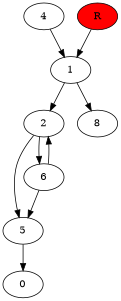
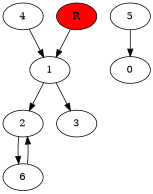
node "8": label "8" -> "3"
edge "2" -> "5": removed
edge "6" -> "5": removed
